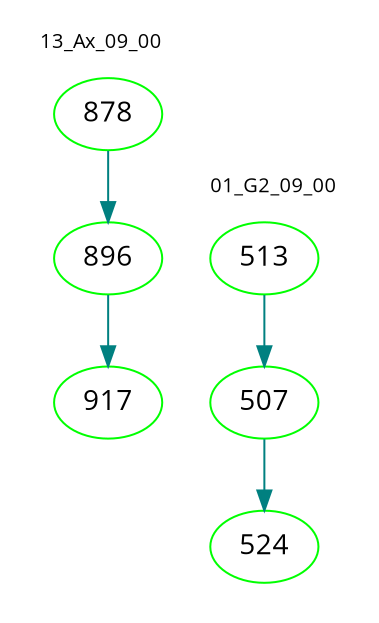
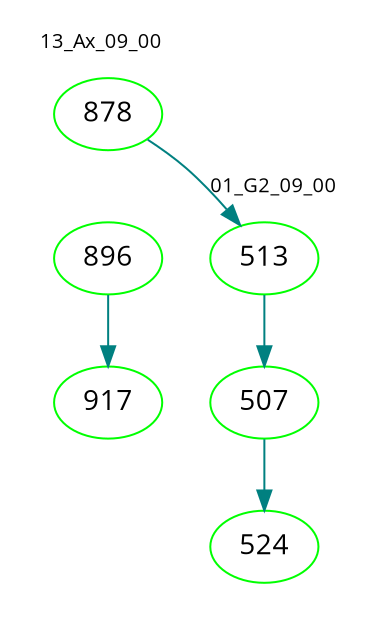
edge "878" -> "896": now "878" -> "513"
